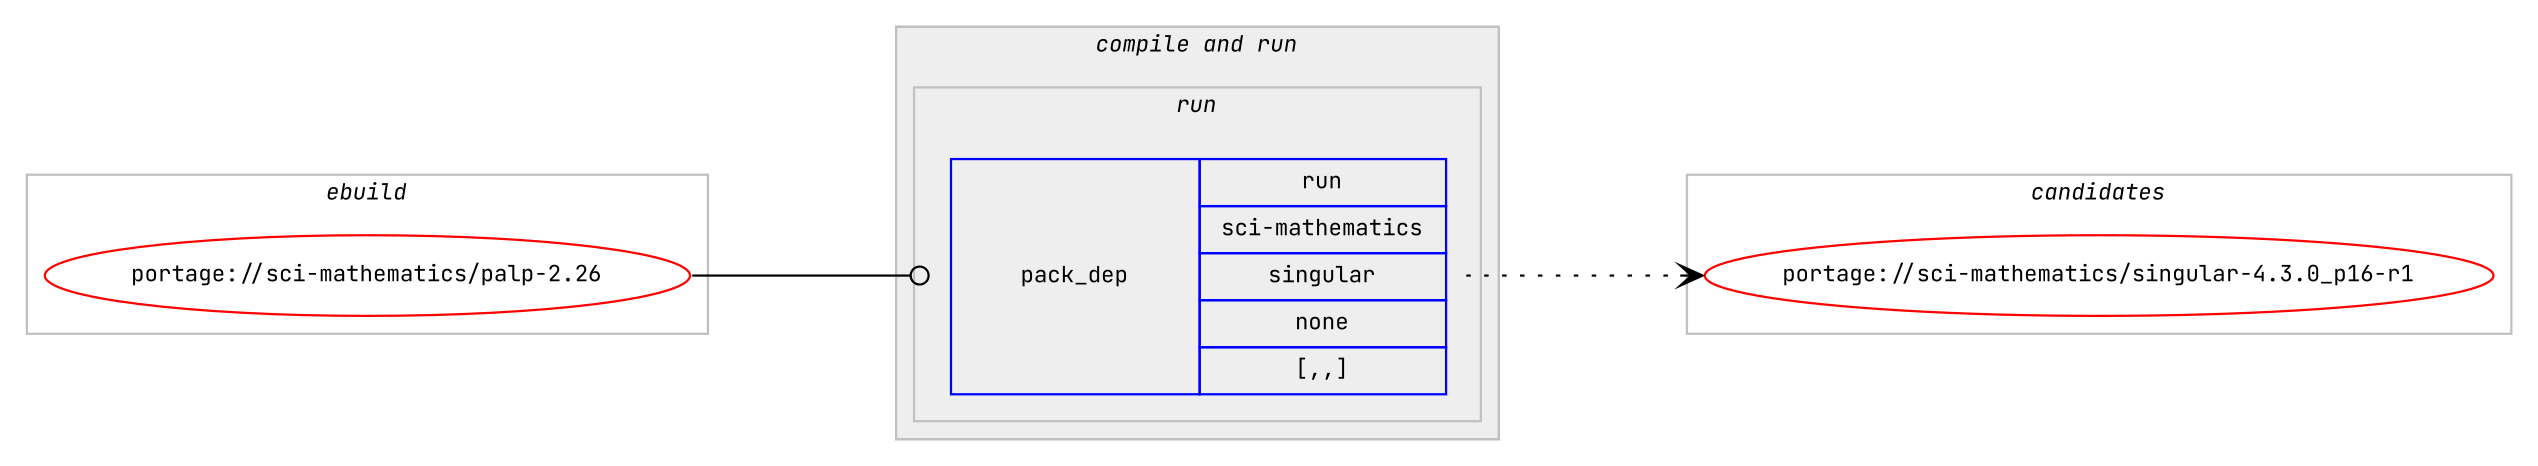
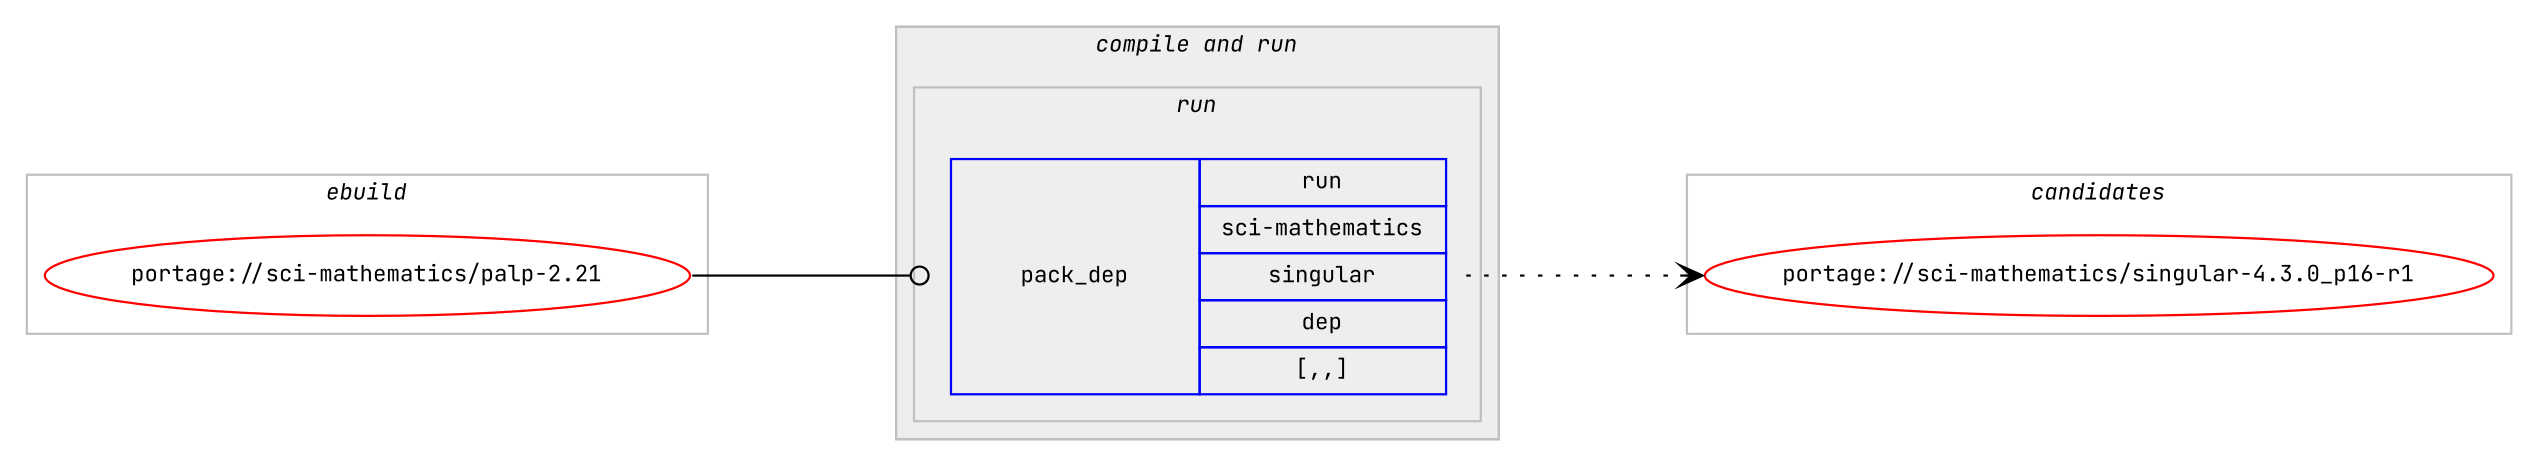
node "portage://sci-mathematics/palp-2.26": label "portage://sci-mathematics/palp-2.26" -> "portage://sci-mathematics/palp-2.21"
node "pack_dep": text "none" -> "dep"
